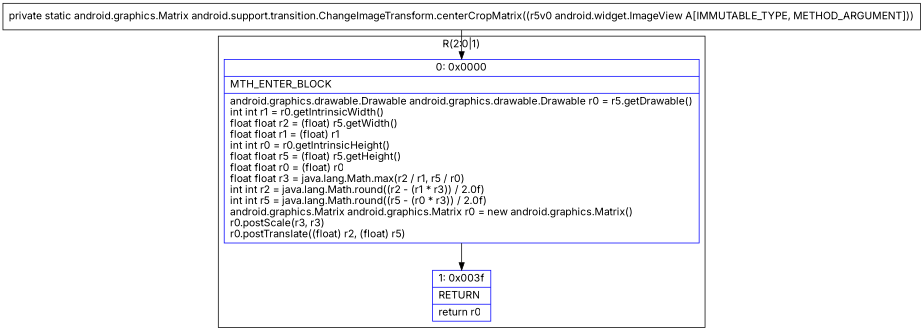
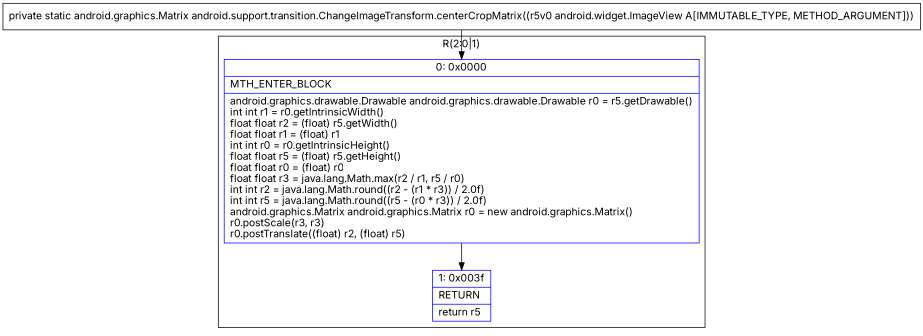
node "1: 0x003f": text "return r0" -> "return r5"
